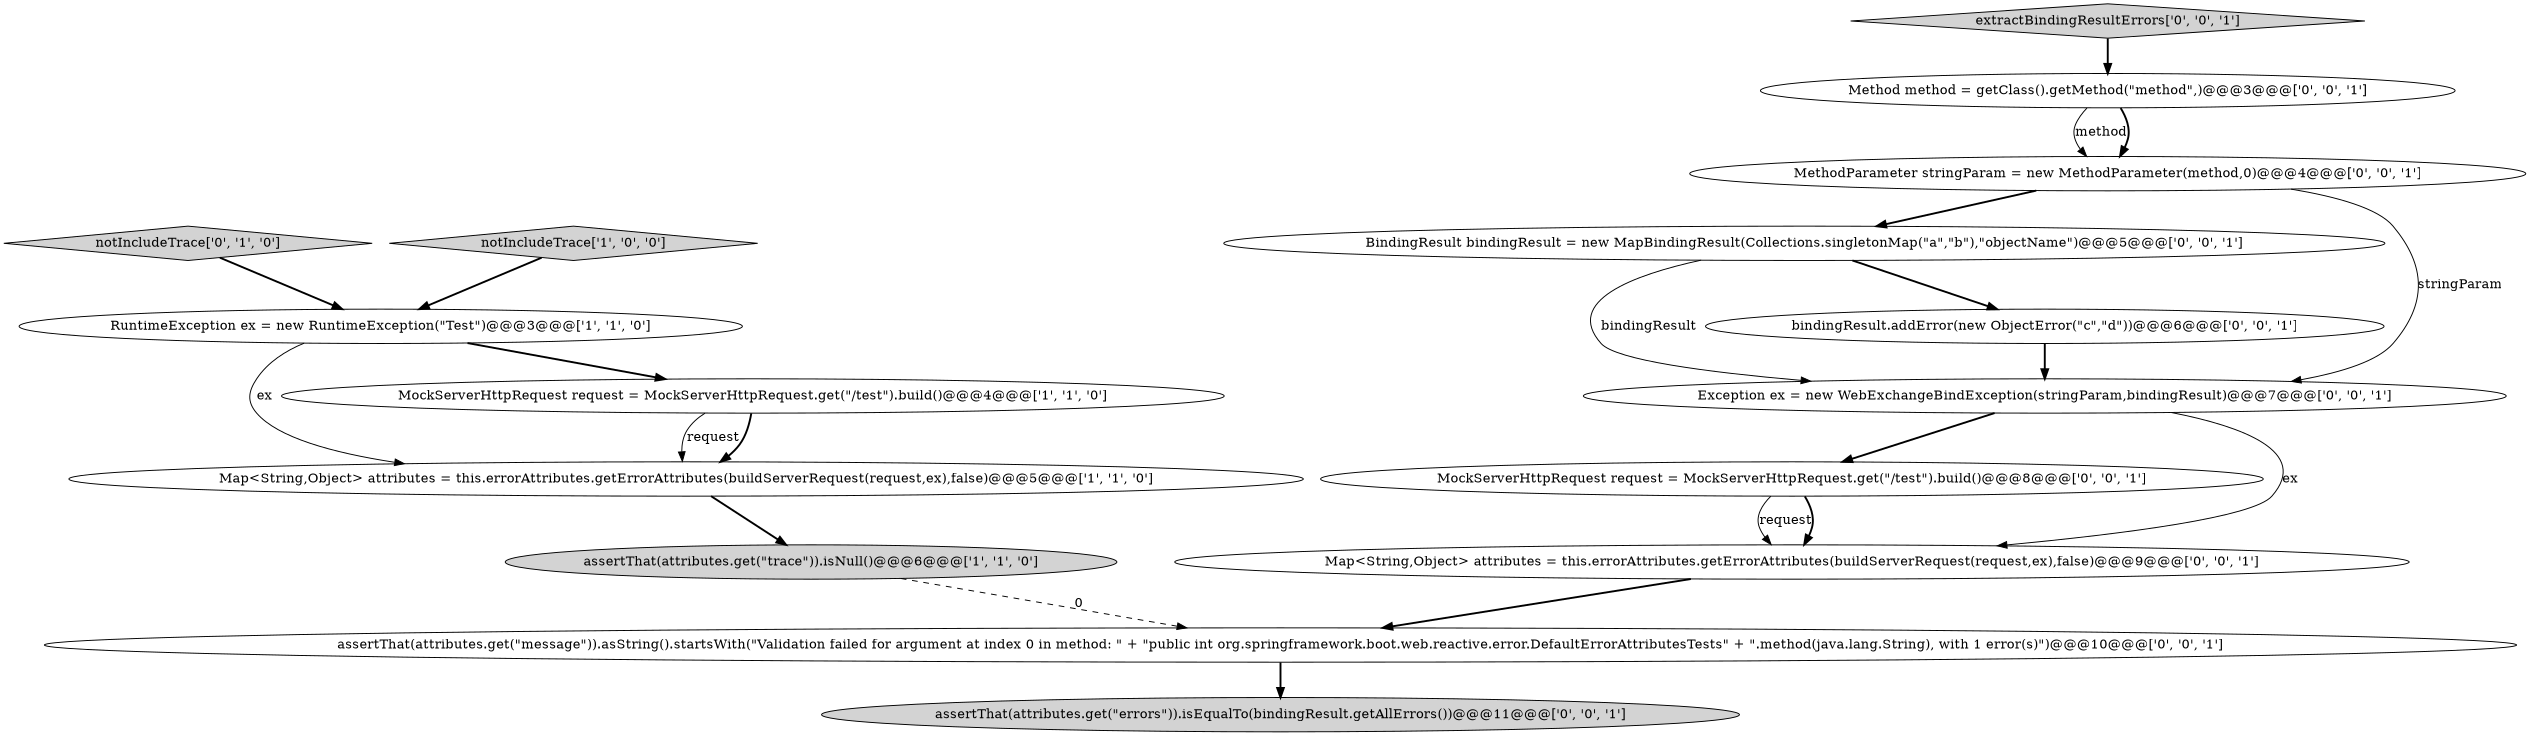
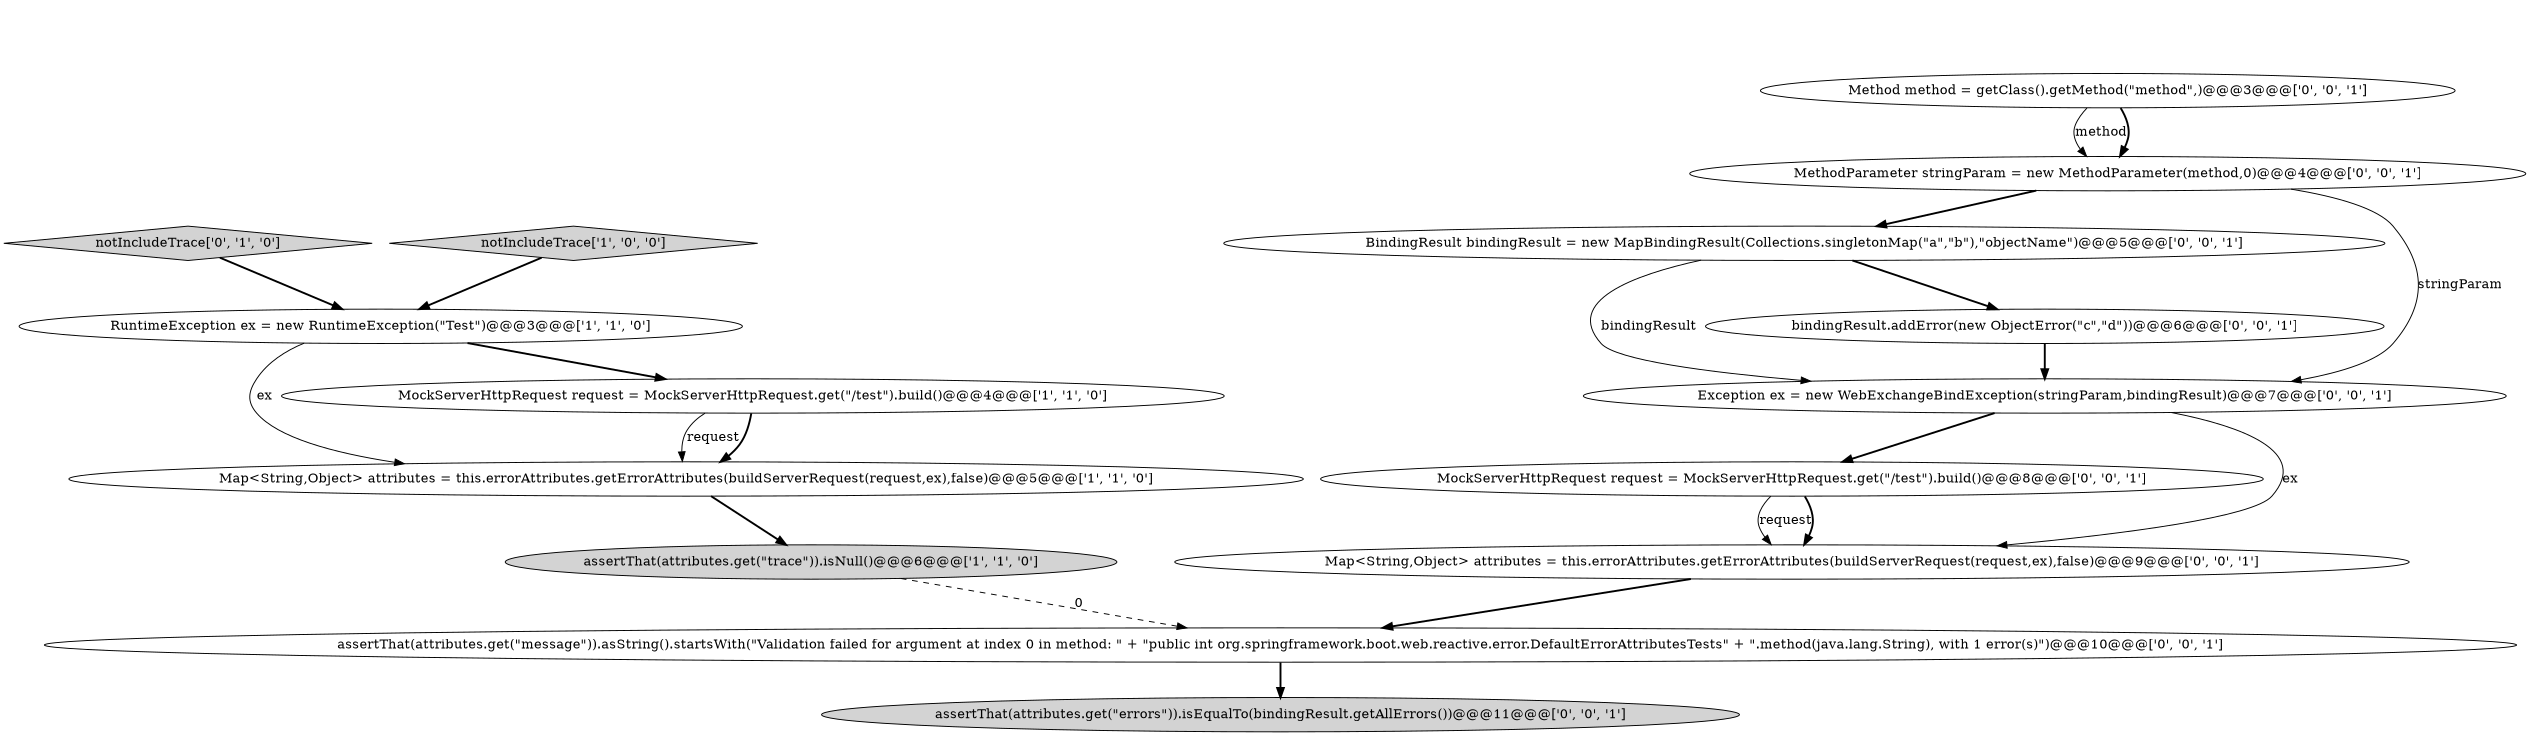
node "extractBindingResultErrors['0', '0', '1']": removed
